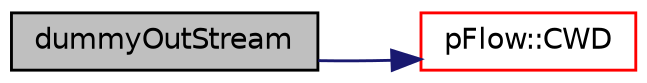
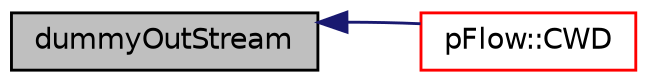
edge "dummyOutStream" -> "pFlow::CWD": reversed
